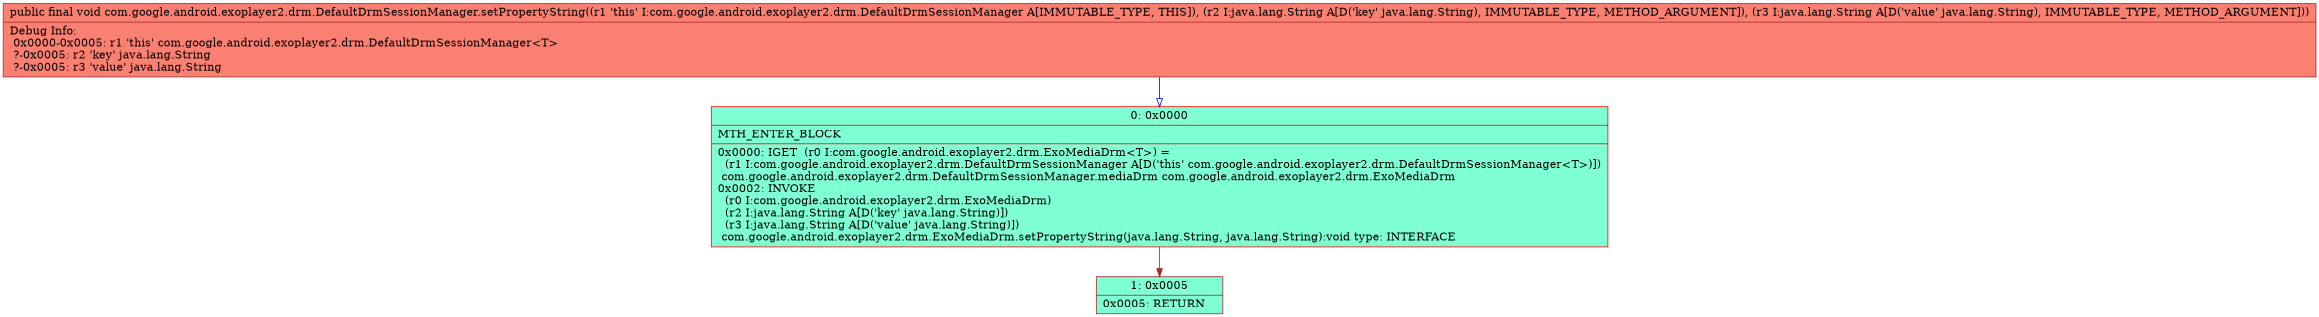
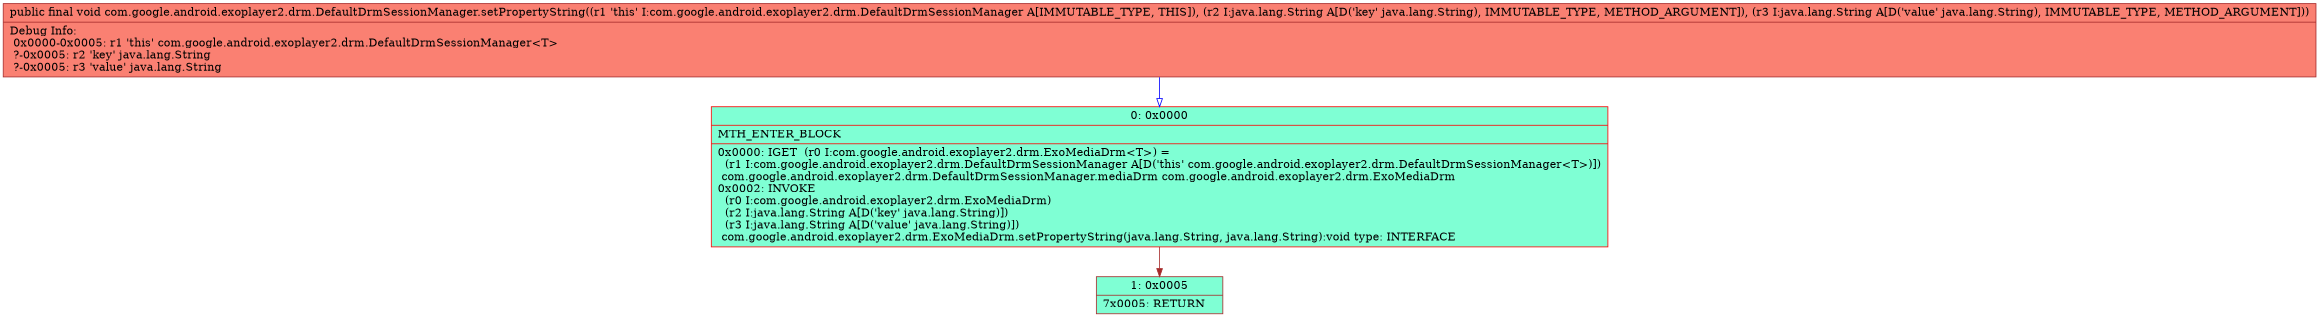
node "1: 0x0005": text "0x0005: RETURN" -> "7x0005: RETURN"
